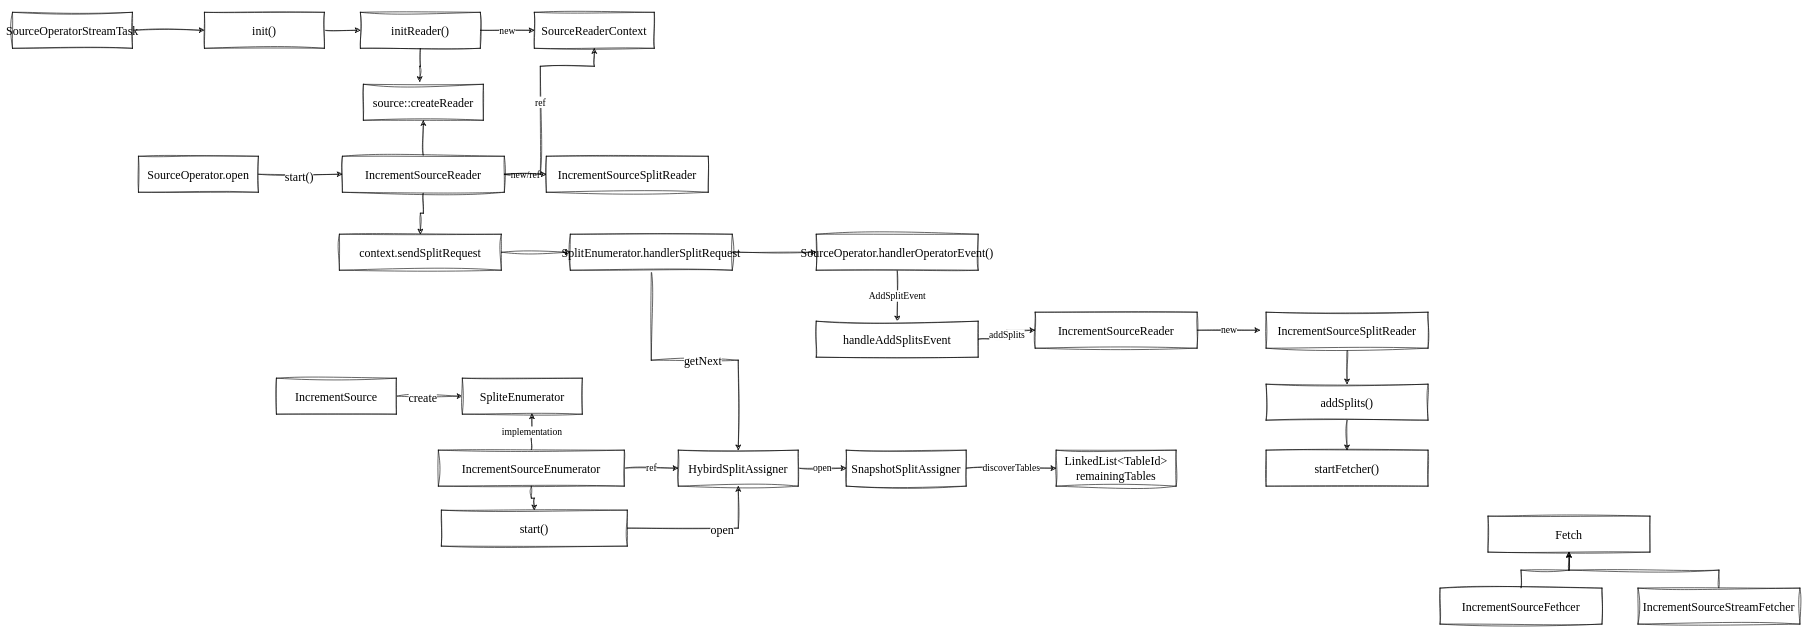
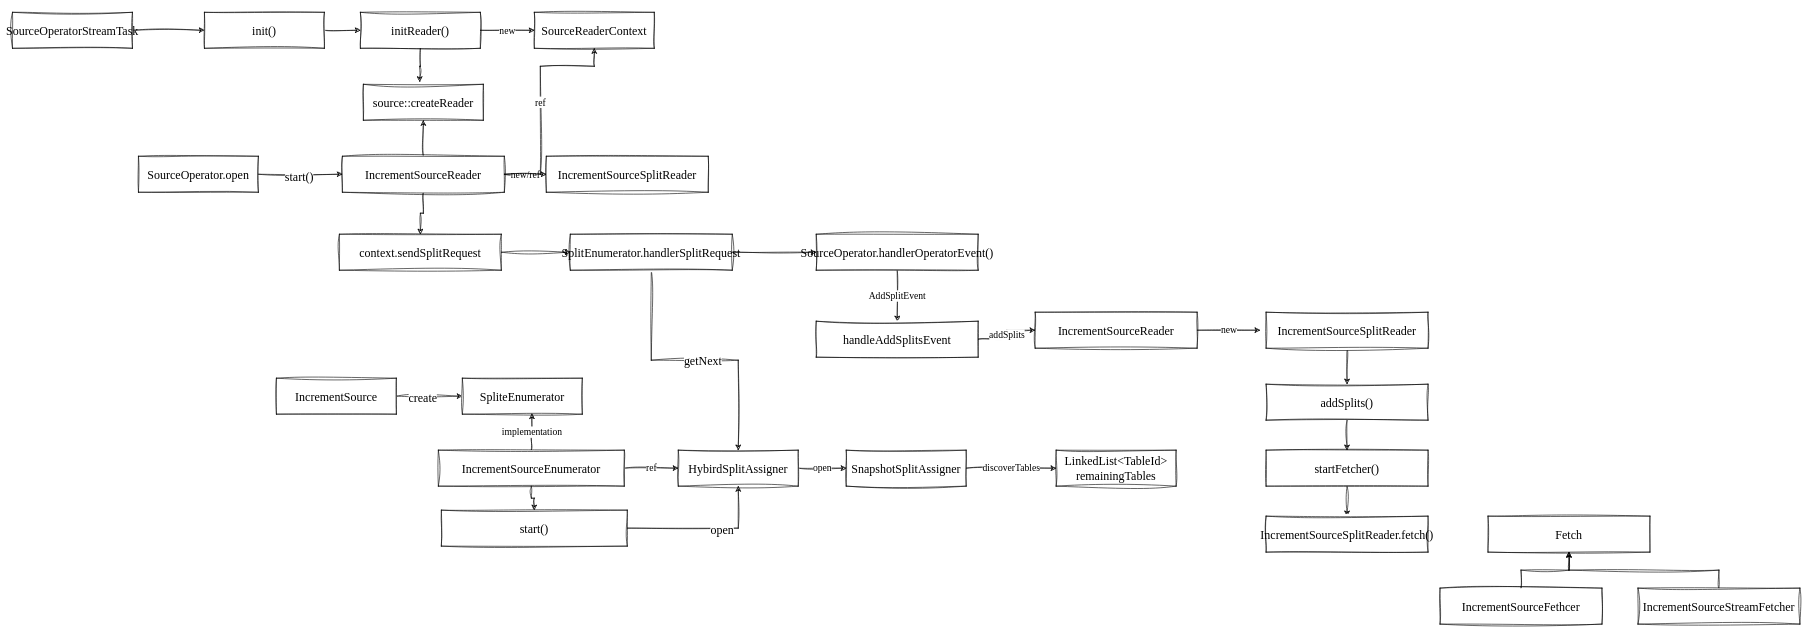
edge "startFetcher()" -> "IncrementSourceSplitReader.fetch()": added
node "IncrementSourceSplitReader.fetch()": added
